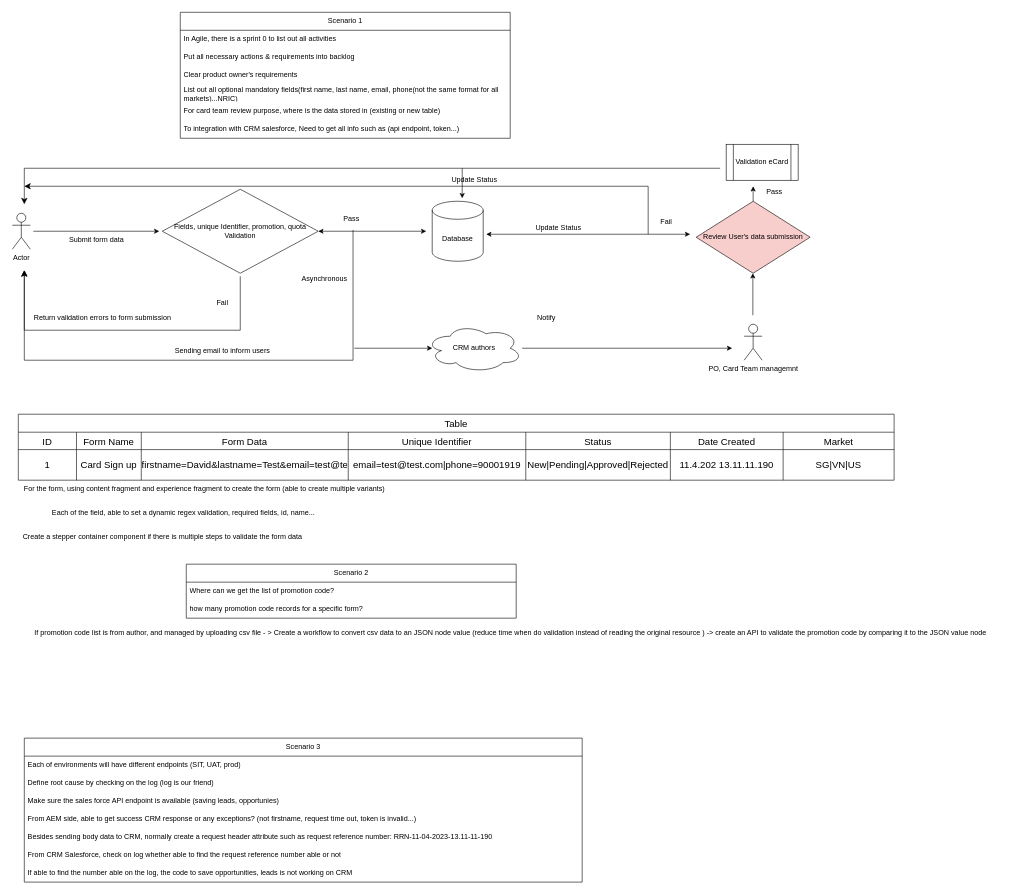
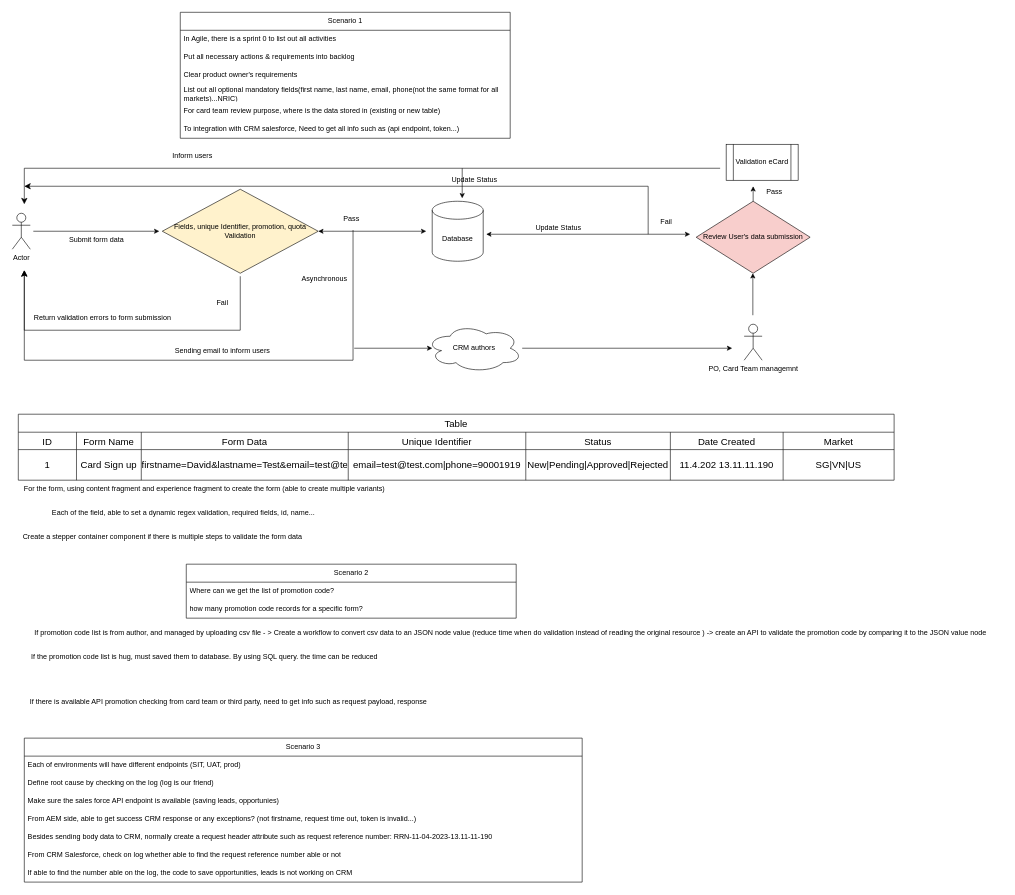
node "Inform users": added
node "Fields, unique Identifier, promotion, quota Validation": fillcolor #ffffff -> #fff2cc
node "Notify": removed
node "If the promotion code list is hug, must saved them to database. By using SQL query. the time can be reduced": added
node "If there is available API promotion checking from card team or third party, need to get info such as request payload, response": added
